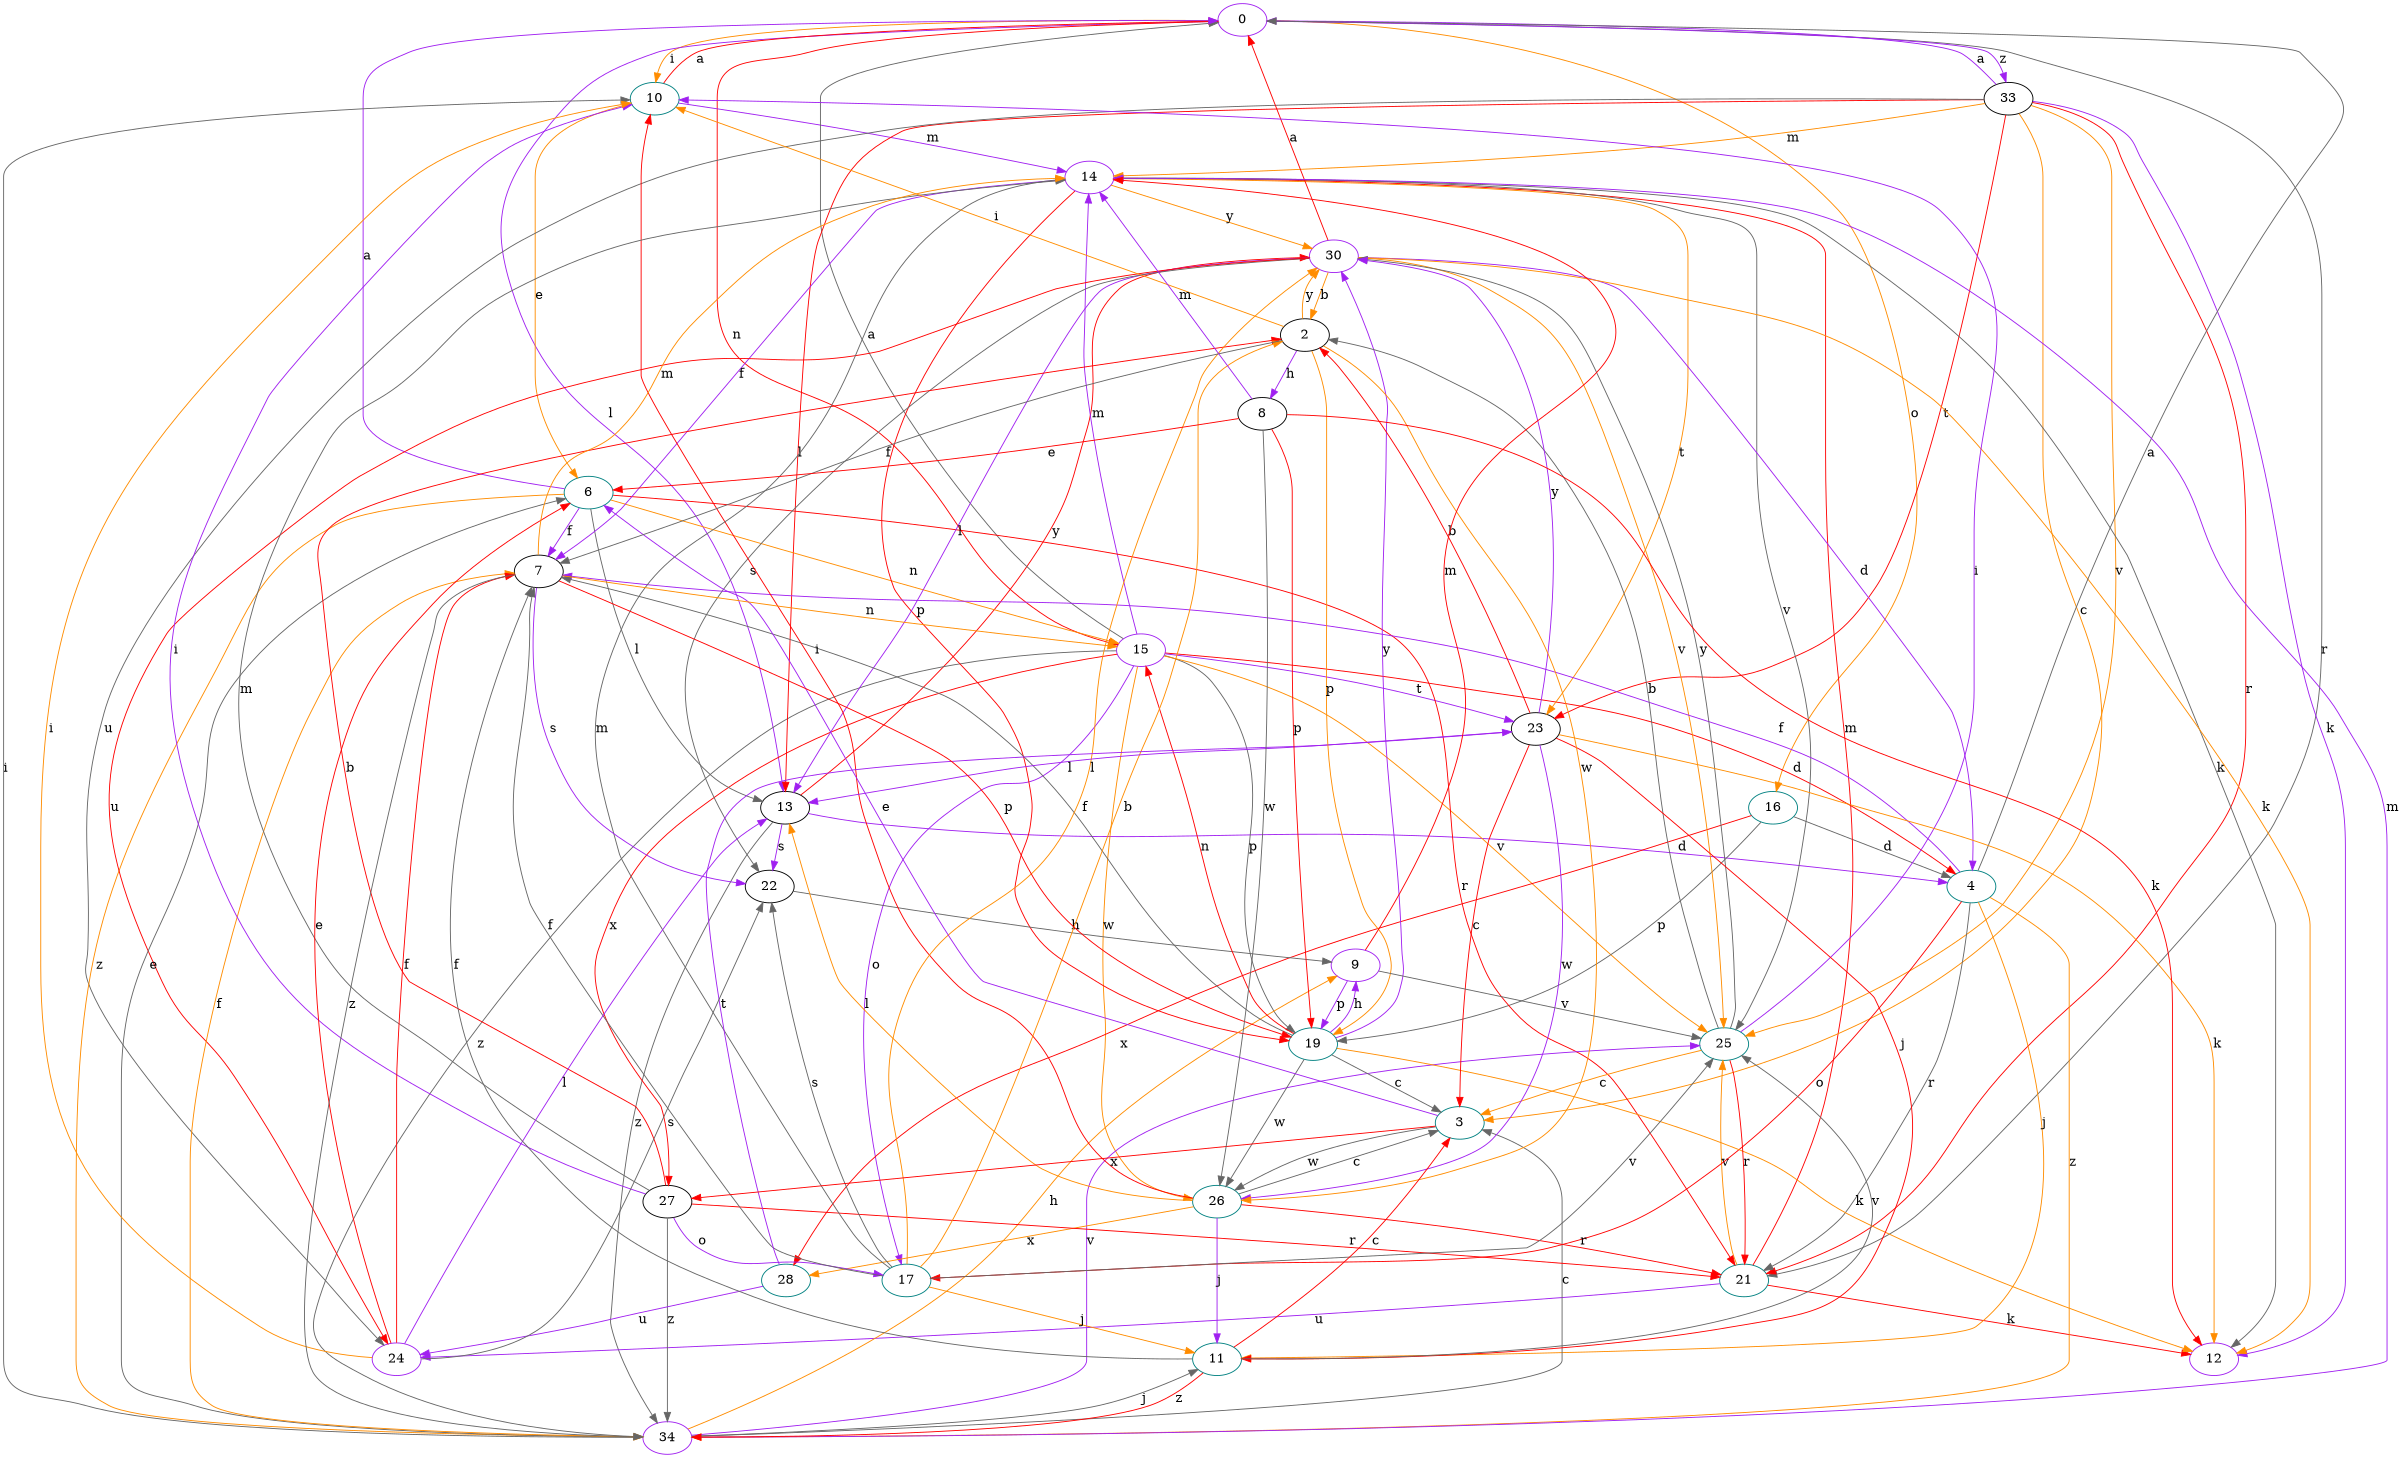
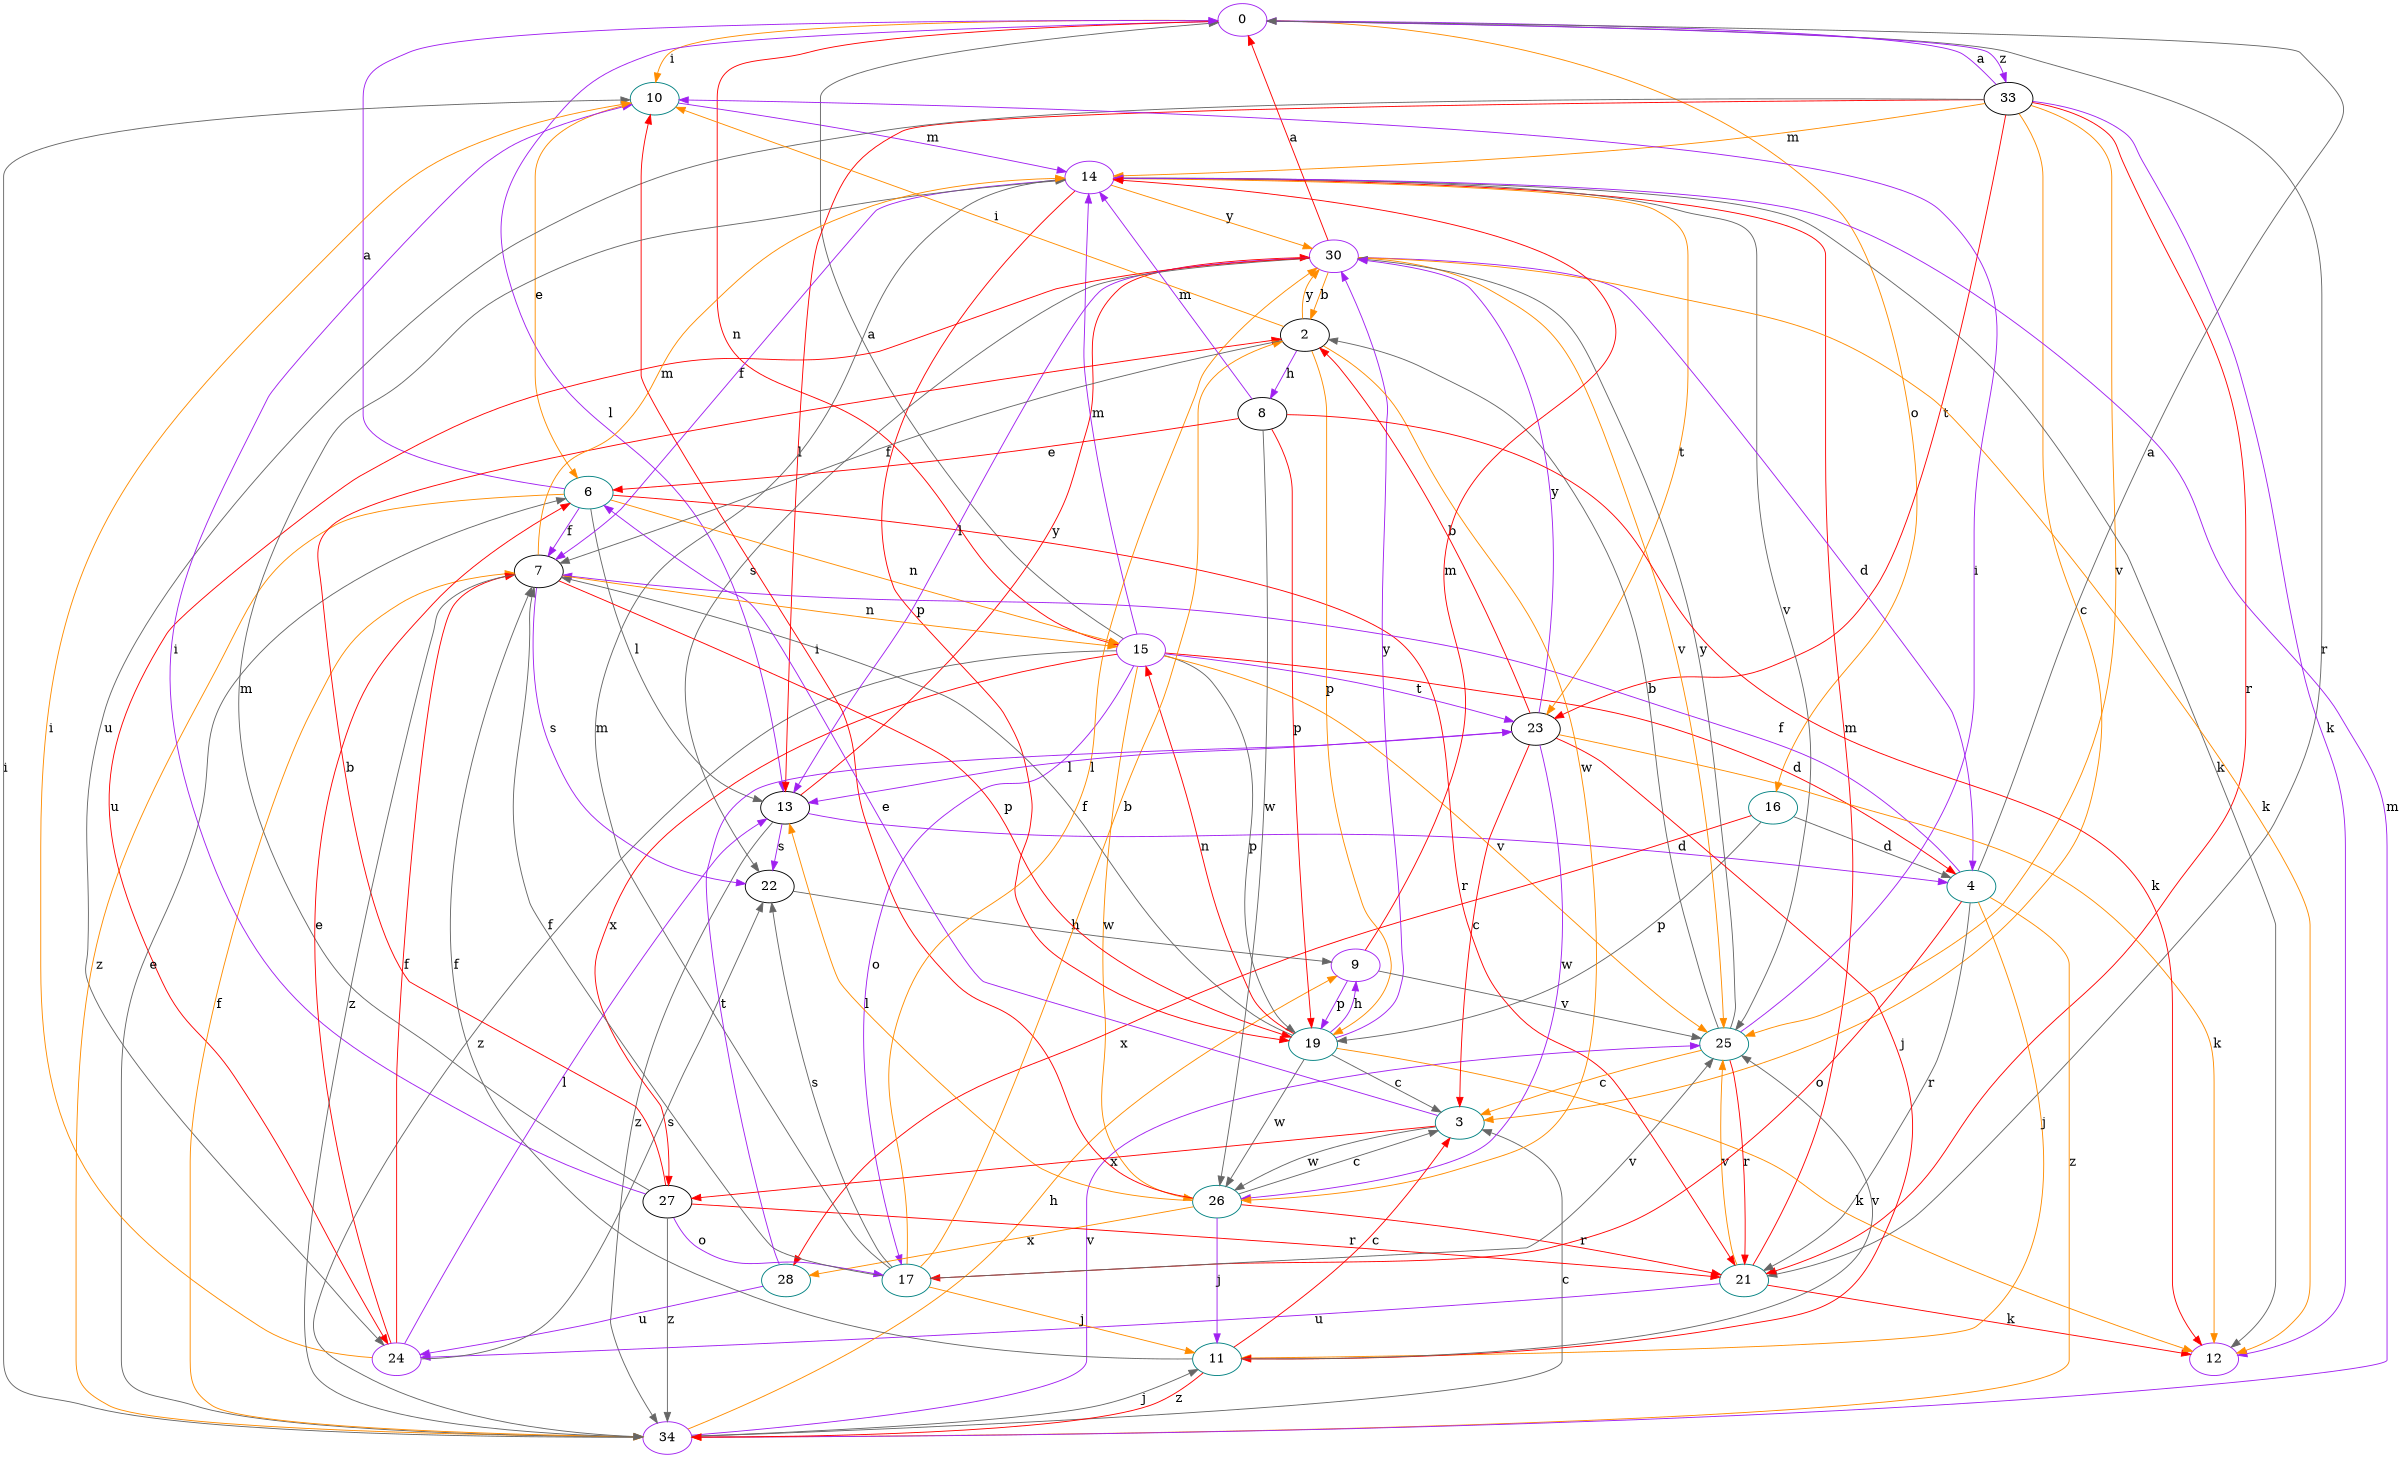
edge "10" -> "0": removed, label "a"
